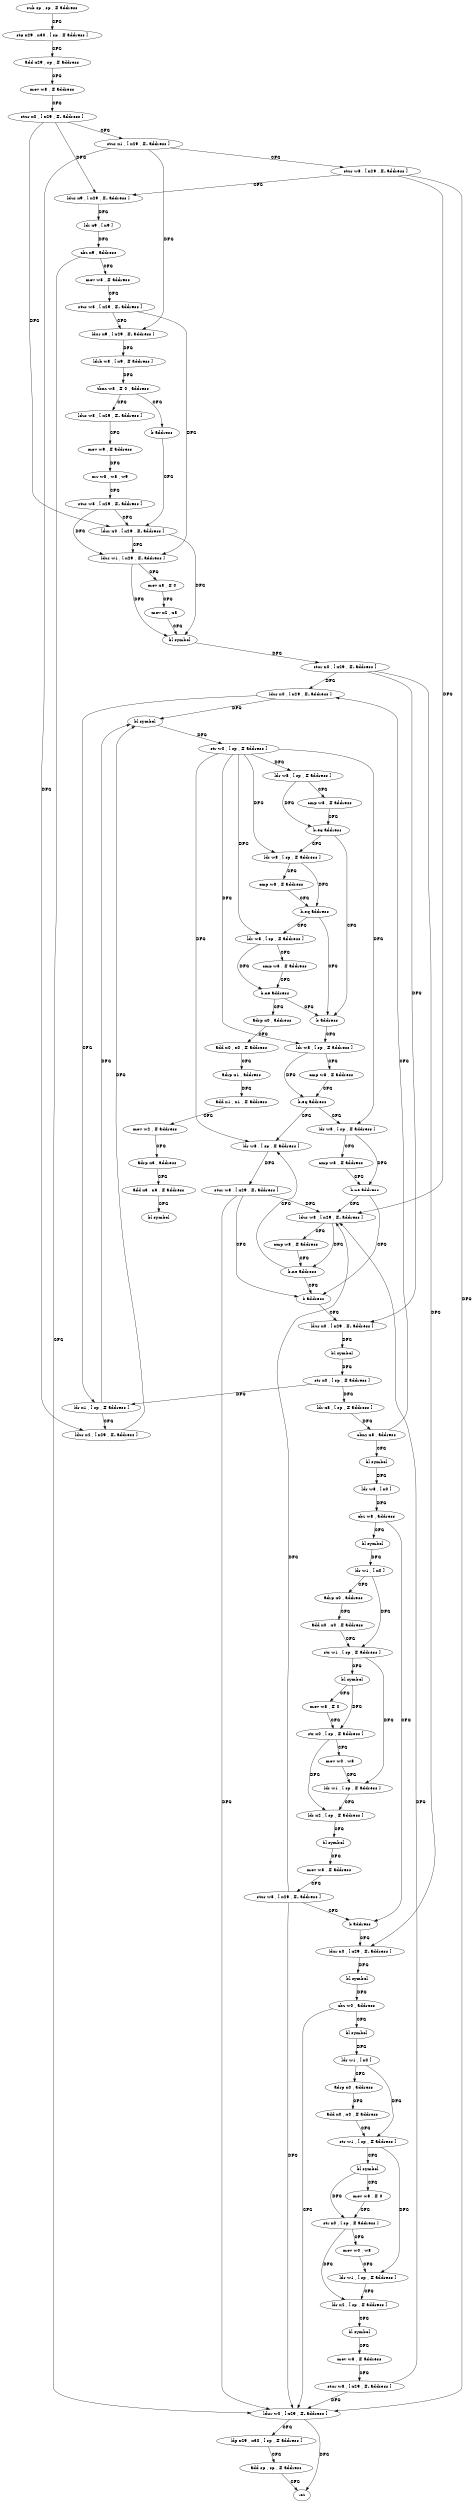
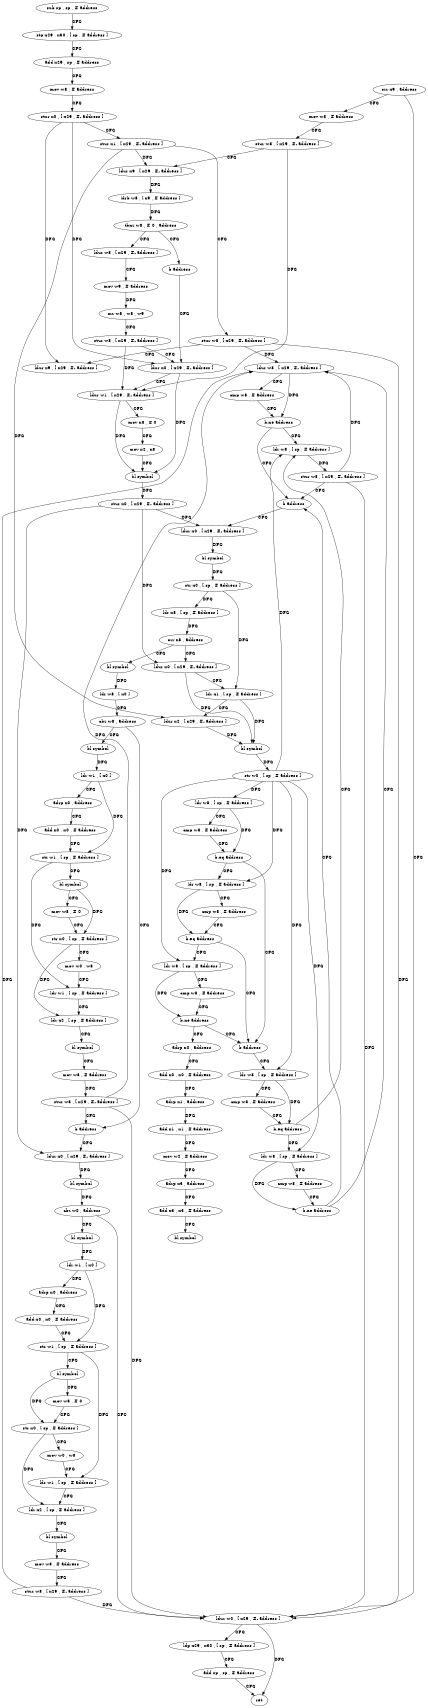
node "ldr x9 , [ x9 ]": removed
node "cbz x9 , address": label "cbz x9 , address" -> "orr x9 , address"
node "cbnz x8 , address": label "cbnz x8 , address" -> "orr x8 , address"
edge "ldr w8 , [ x0 ]" -> "cbz w8 , address": label "DFG" -> "CFG"
